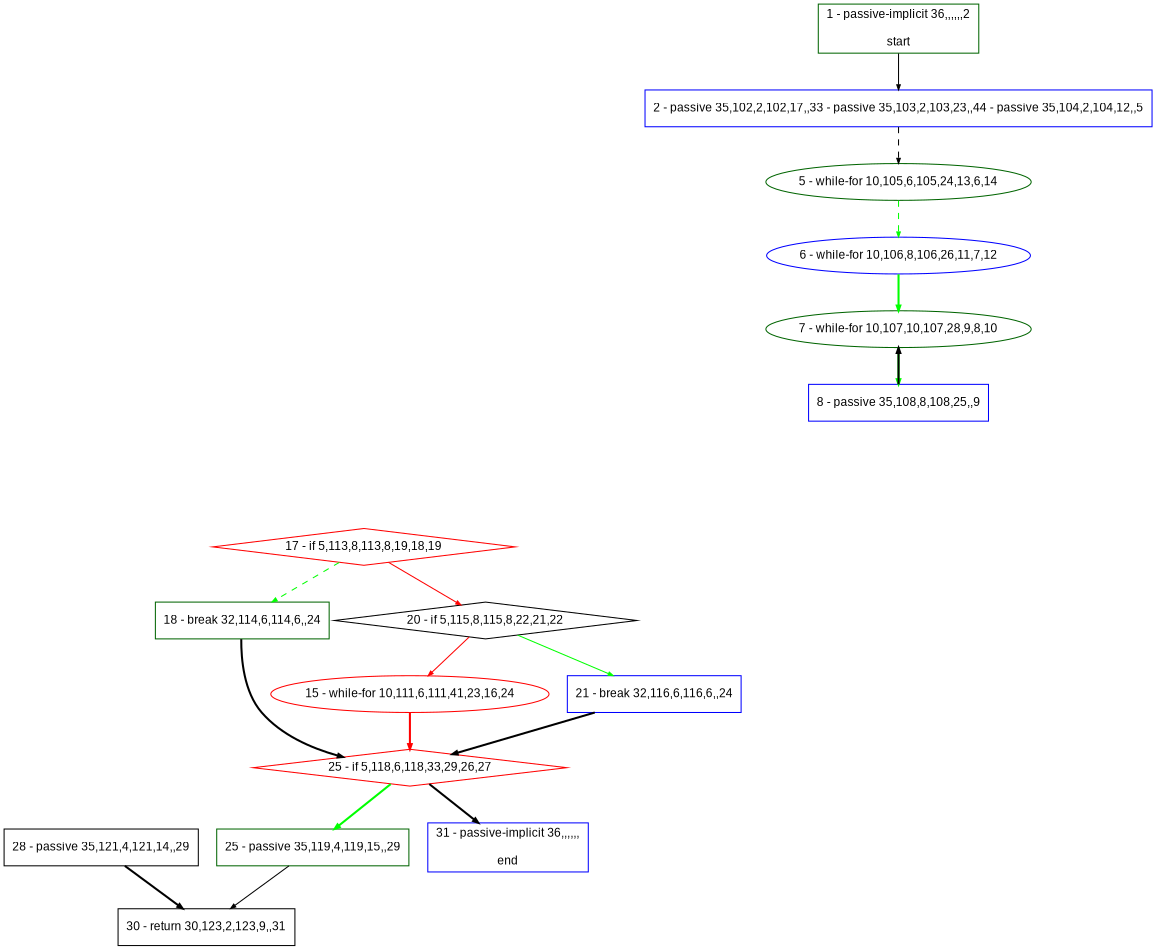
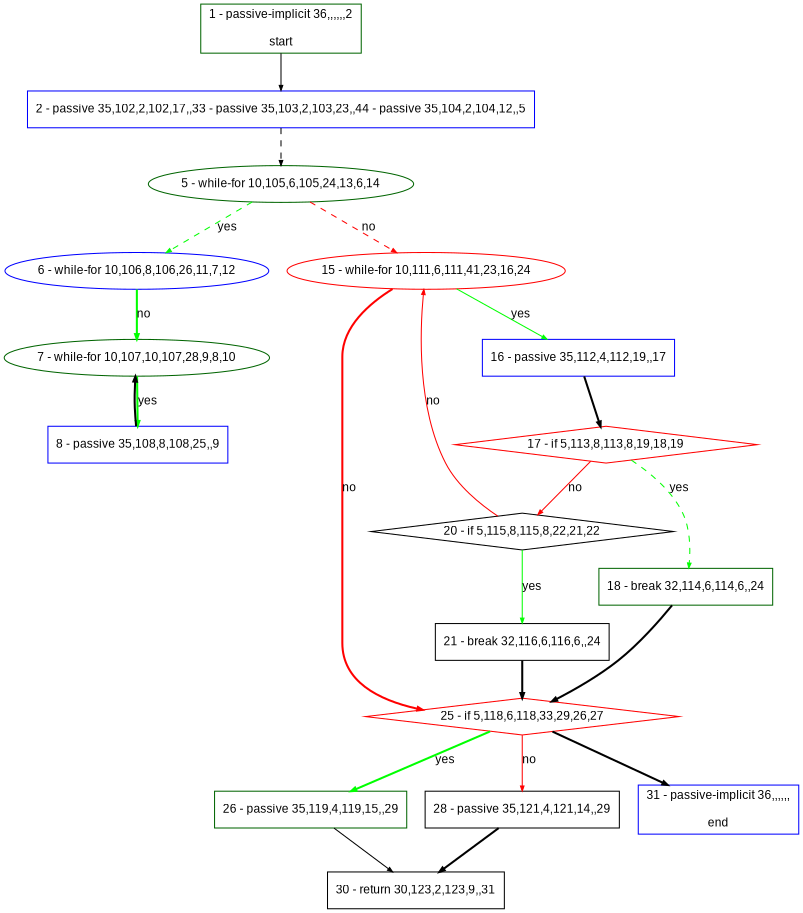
edge "5 - while-for 10,105,6,105,24,13,6,14" -> "15 - while-for 10,111,6,111,41,23,16,24": added, label "no"
node "16 - passive 35,112,4,112,19,,17": added
node "21 - break 32,116,6,116,6,,24": color blue -> black
edge "25 - if 5,118,6,118,33,29,26,27" -> "28 - passive 35,121,4,121,14,,29": added, label "no"
node "25 - passive 35,119,4,119,15,,29": label "25 - passive 35,119,4,119,15,,29" -> "26 - passive 35,119,4,119,15,,29"
